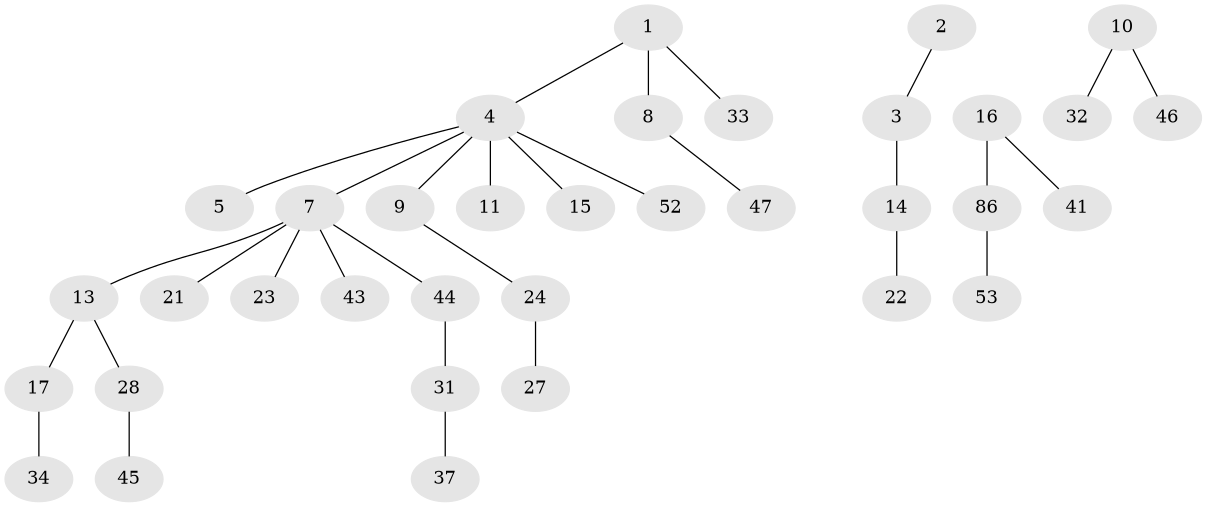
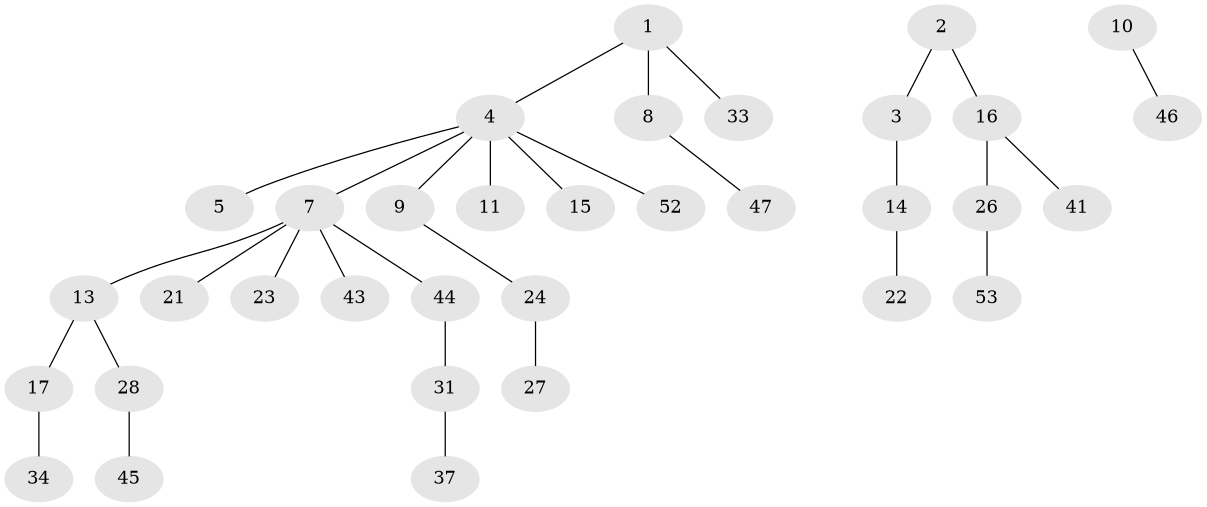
edge "2" -- "16": added
node "32": removed
node "86": label "86" -> "26"
